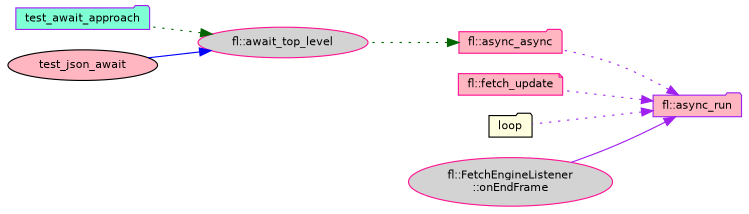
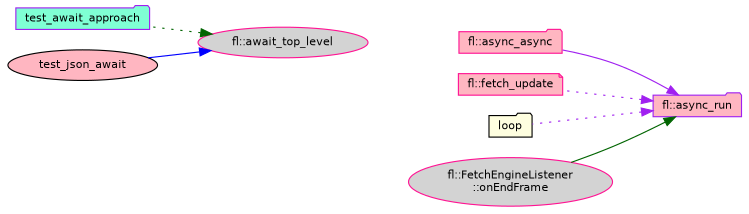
edge "fl::await_top_level" -> "fl::async_async": removed
edge "fl::async_async" -> "fl::async_run": style dotted -> solid
edge "fl::FetchEngineListener ::onEndFrame" -> "fl::async_run": color purple -> darkgreen
